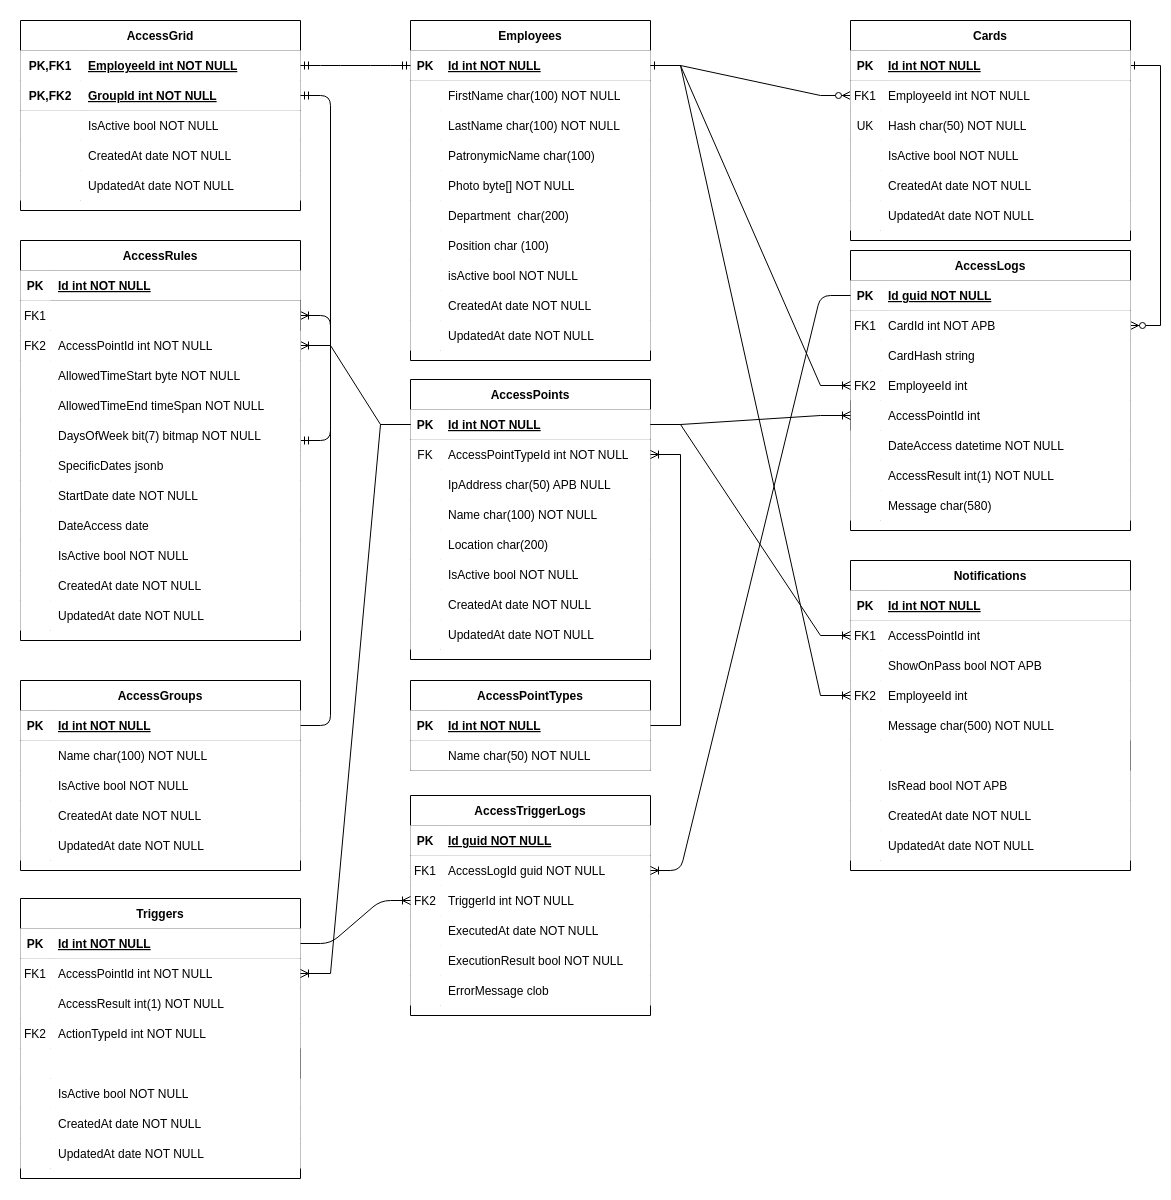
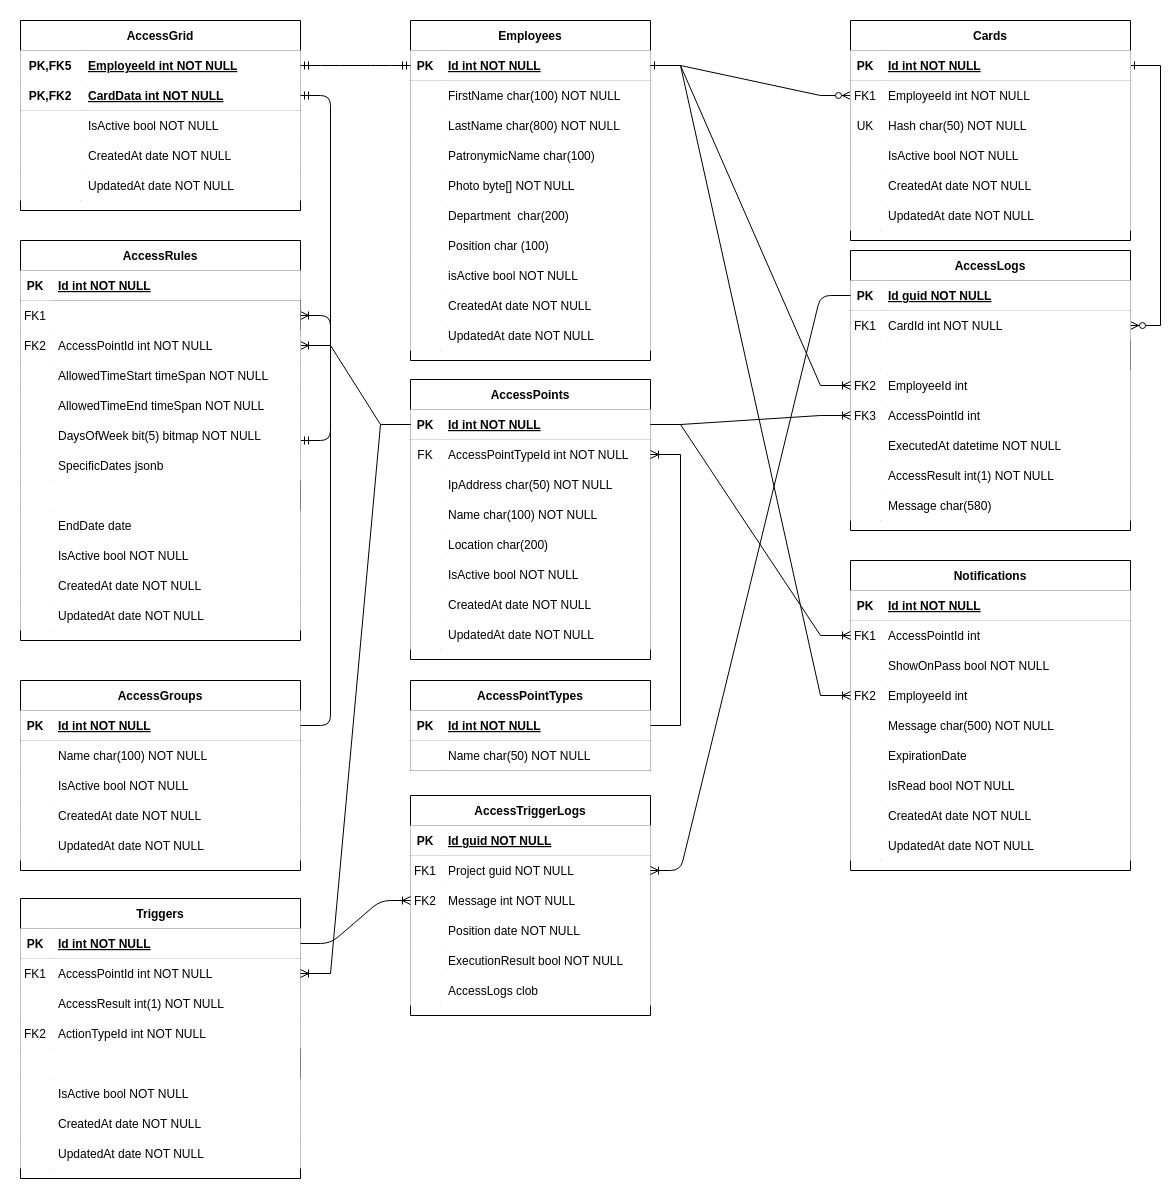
node "PK,FK1": label "PK,FK1" -> "PK,FK5"
node "GroupId int NOT NULL": label "GroupId int NOT NULL" -> "CardData int NOT NULL"
node "LastName char(100) NOT NULL": label "LastName char(100) NOT NULL" -> "LastName char(800) NOT NULL"
node "CardId int NOT APB": label "CardId int NOT APB" -> "CardId int NOT NULL"
node "CardHash string": removed
node "AllowedTimeStart byte NOT NULL": label "AllowedTimeStart byte NOT NULL" -> "AllowedTimeStart timeSpan NOT NULL"
node "FK3": added
node "DaysOfWeek bit(7) bitmap NOT NULL": label "DaysOfWeek bit(7) bitmap NOT NULL" -> "DaysOfWeek bit(5) bitmap NOT NULL"
node "DateAccess datetime NOT NULL": label "DateAccess datetime NOT NULL" -> "ExecutedAt datetime NOT NULL"
node "IpAddress char(50) APB NULL": label "IpAddress char(50) APB NULL" -> "IpAddress char(50) NOT NULL"
node "StartDate date NOT NULL": removed
node "DateAccess date": label "DateAccess date" -> "EndDate date"
node "ShowOnPass bool NOT APB": label "ShowOnPass bool NOT APB" -> "ShowOnPass bool NOT NULL"
node "ExpirationDate": added
node "IsRead bool NOT APB": label "IsRead bool NOT APB" -> "IsRead bool NOT NULL"
node "AccessLogId guid NOT NULL": label "AccessLogId guid NOT NULL" -> "Project guid NOT NULL"
node "TriggerId int NOT NULL": label "TriggerId int NOT NULL" -> "Message int NOT NULL"
node "ExecutedAt date NOT NULL": label "ExecutedAt date NOT NULL" -> "Position date NOT NULL"
node "ErrorMessage clob": label "ErrorMessage clob" -> "AccessLogs clob"
